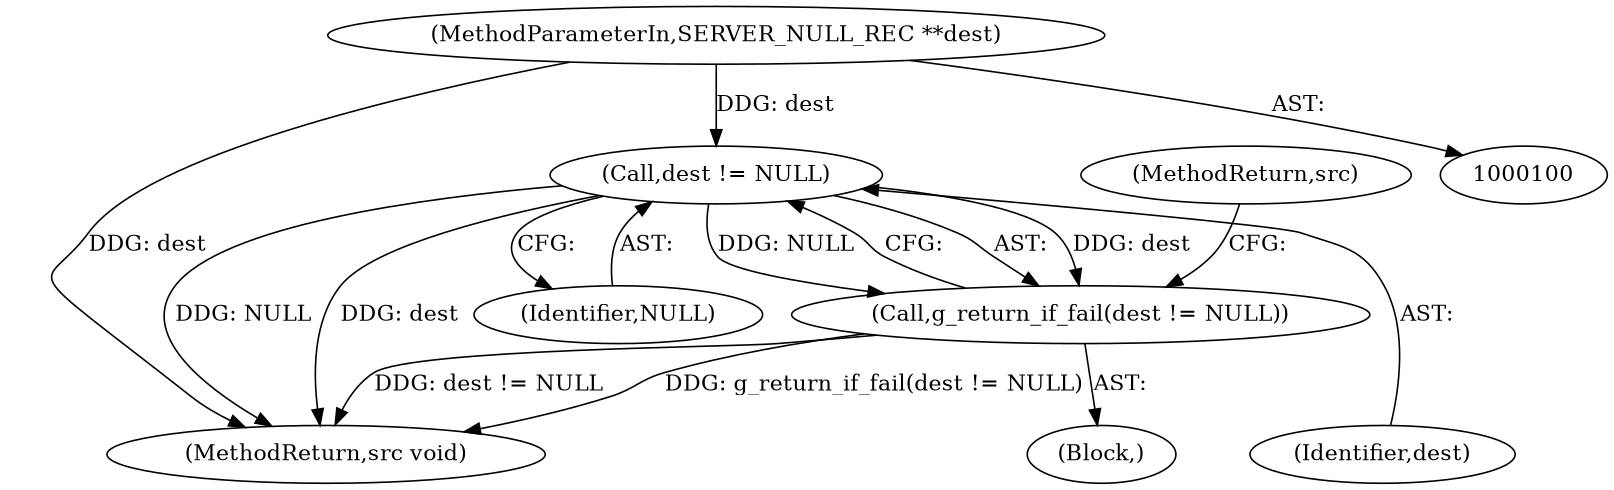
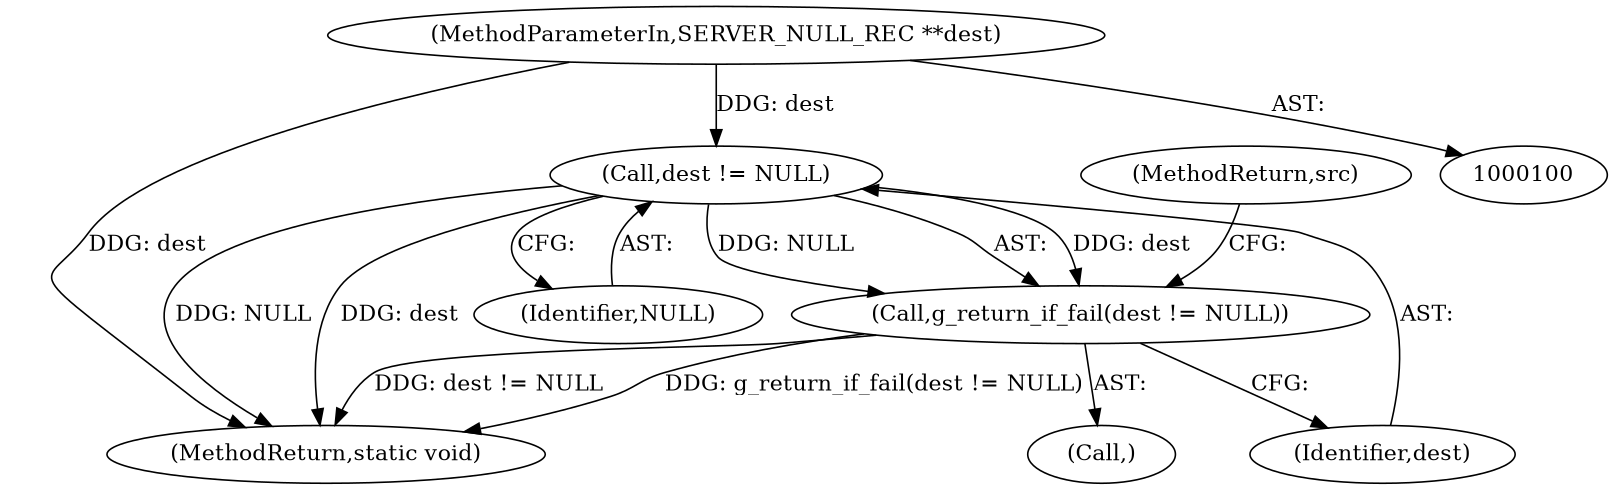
edge "(Call,g_return_if_fail(dest != NULL))" -> "(Call,dest != NULL)": now "(Call,g_return_if_fail(dest != NULL))" -> "(Identifier,dest)"
node "(MethodReturn,src void)": label "(MethodReturn,src void)" -> "(MethodReturn,static void)"
node "(Block,)": label "(Block,)" -> "(Call,)"
